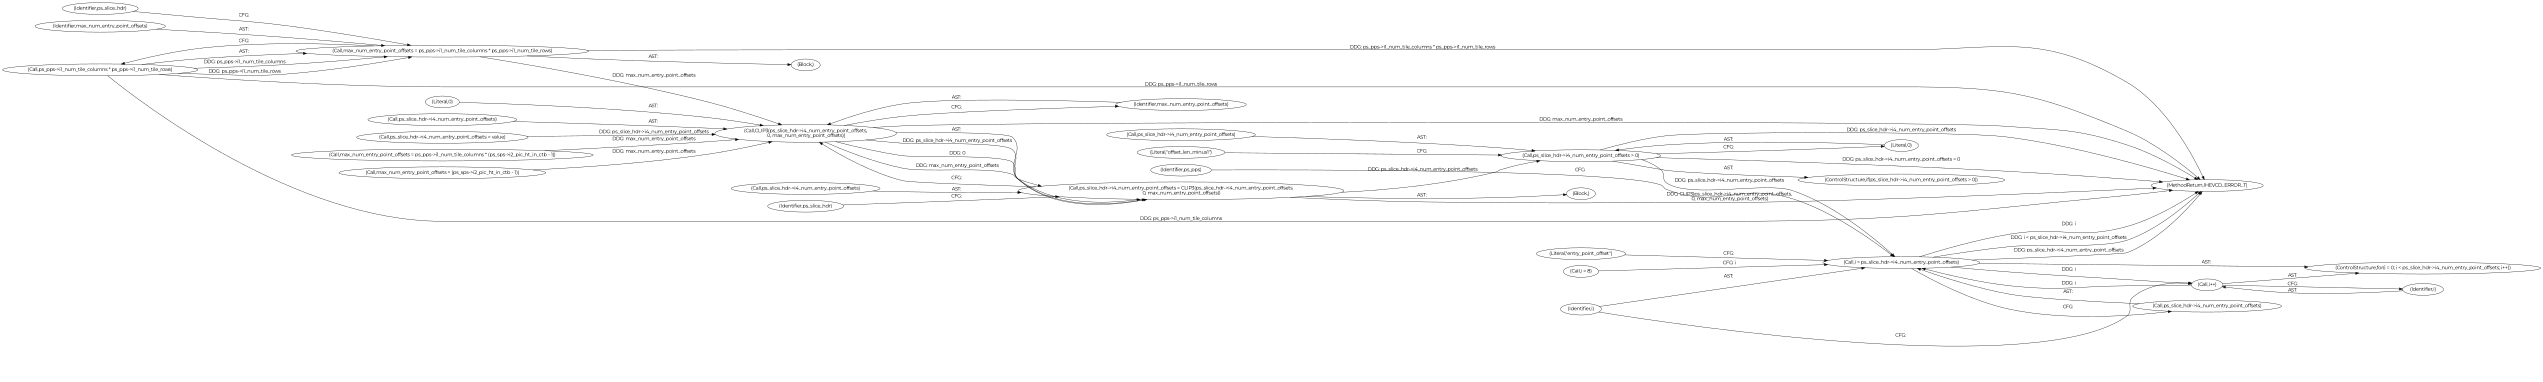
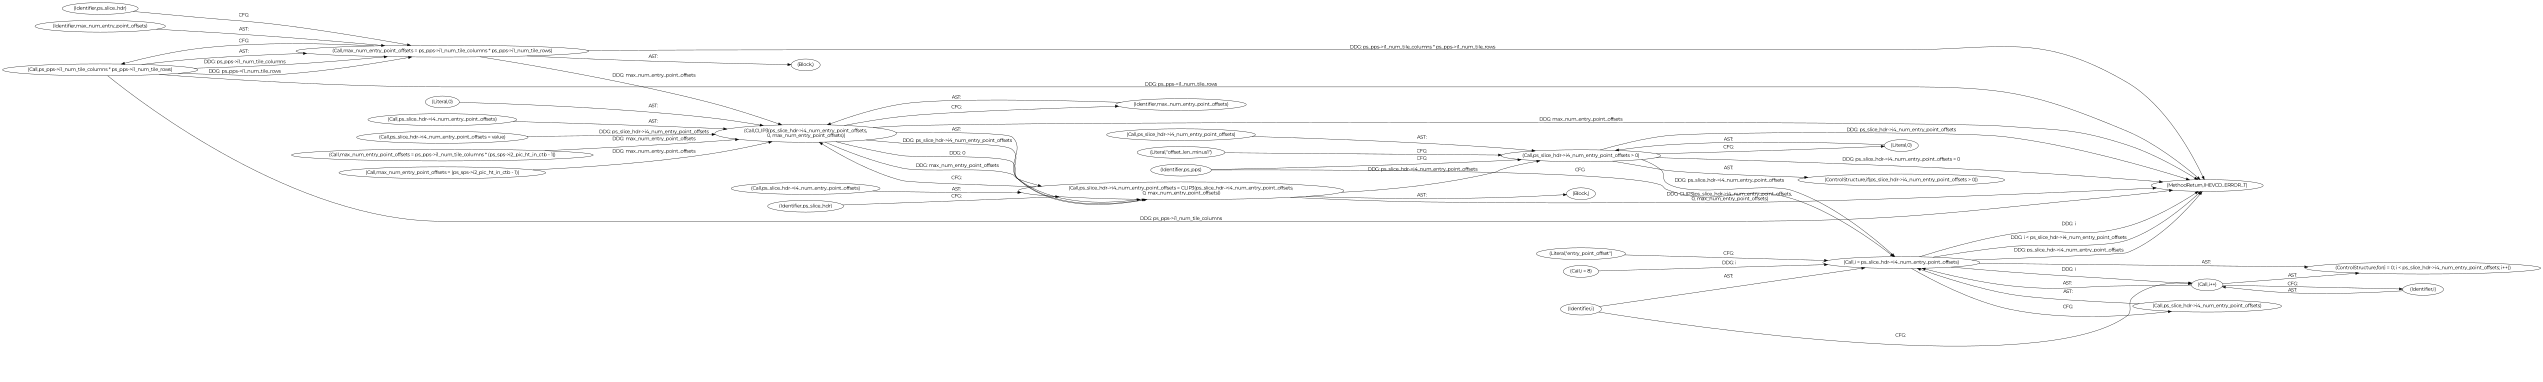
edge "(Identifier,ps_pps)" -> "(Call,ps_slice_hdr->i4_num_entry_point_offsets > 0)": added, label "CFG:"
edge "(Call,i = 8)" -> "(Call,i < ps_slice_hdr->i4_num_entry_point_offsets)": label "CFG: i" -> "DDG: i"
edge "(Call,i++)" -> "(Call,i < ps_slice_hdr->i4_num_entry_point_offsets)": label "DDG: i" -> "AST: i"
